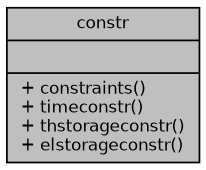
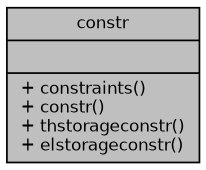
node "constr": text "+ timeconstr()" -> "+ constr()"
